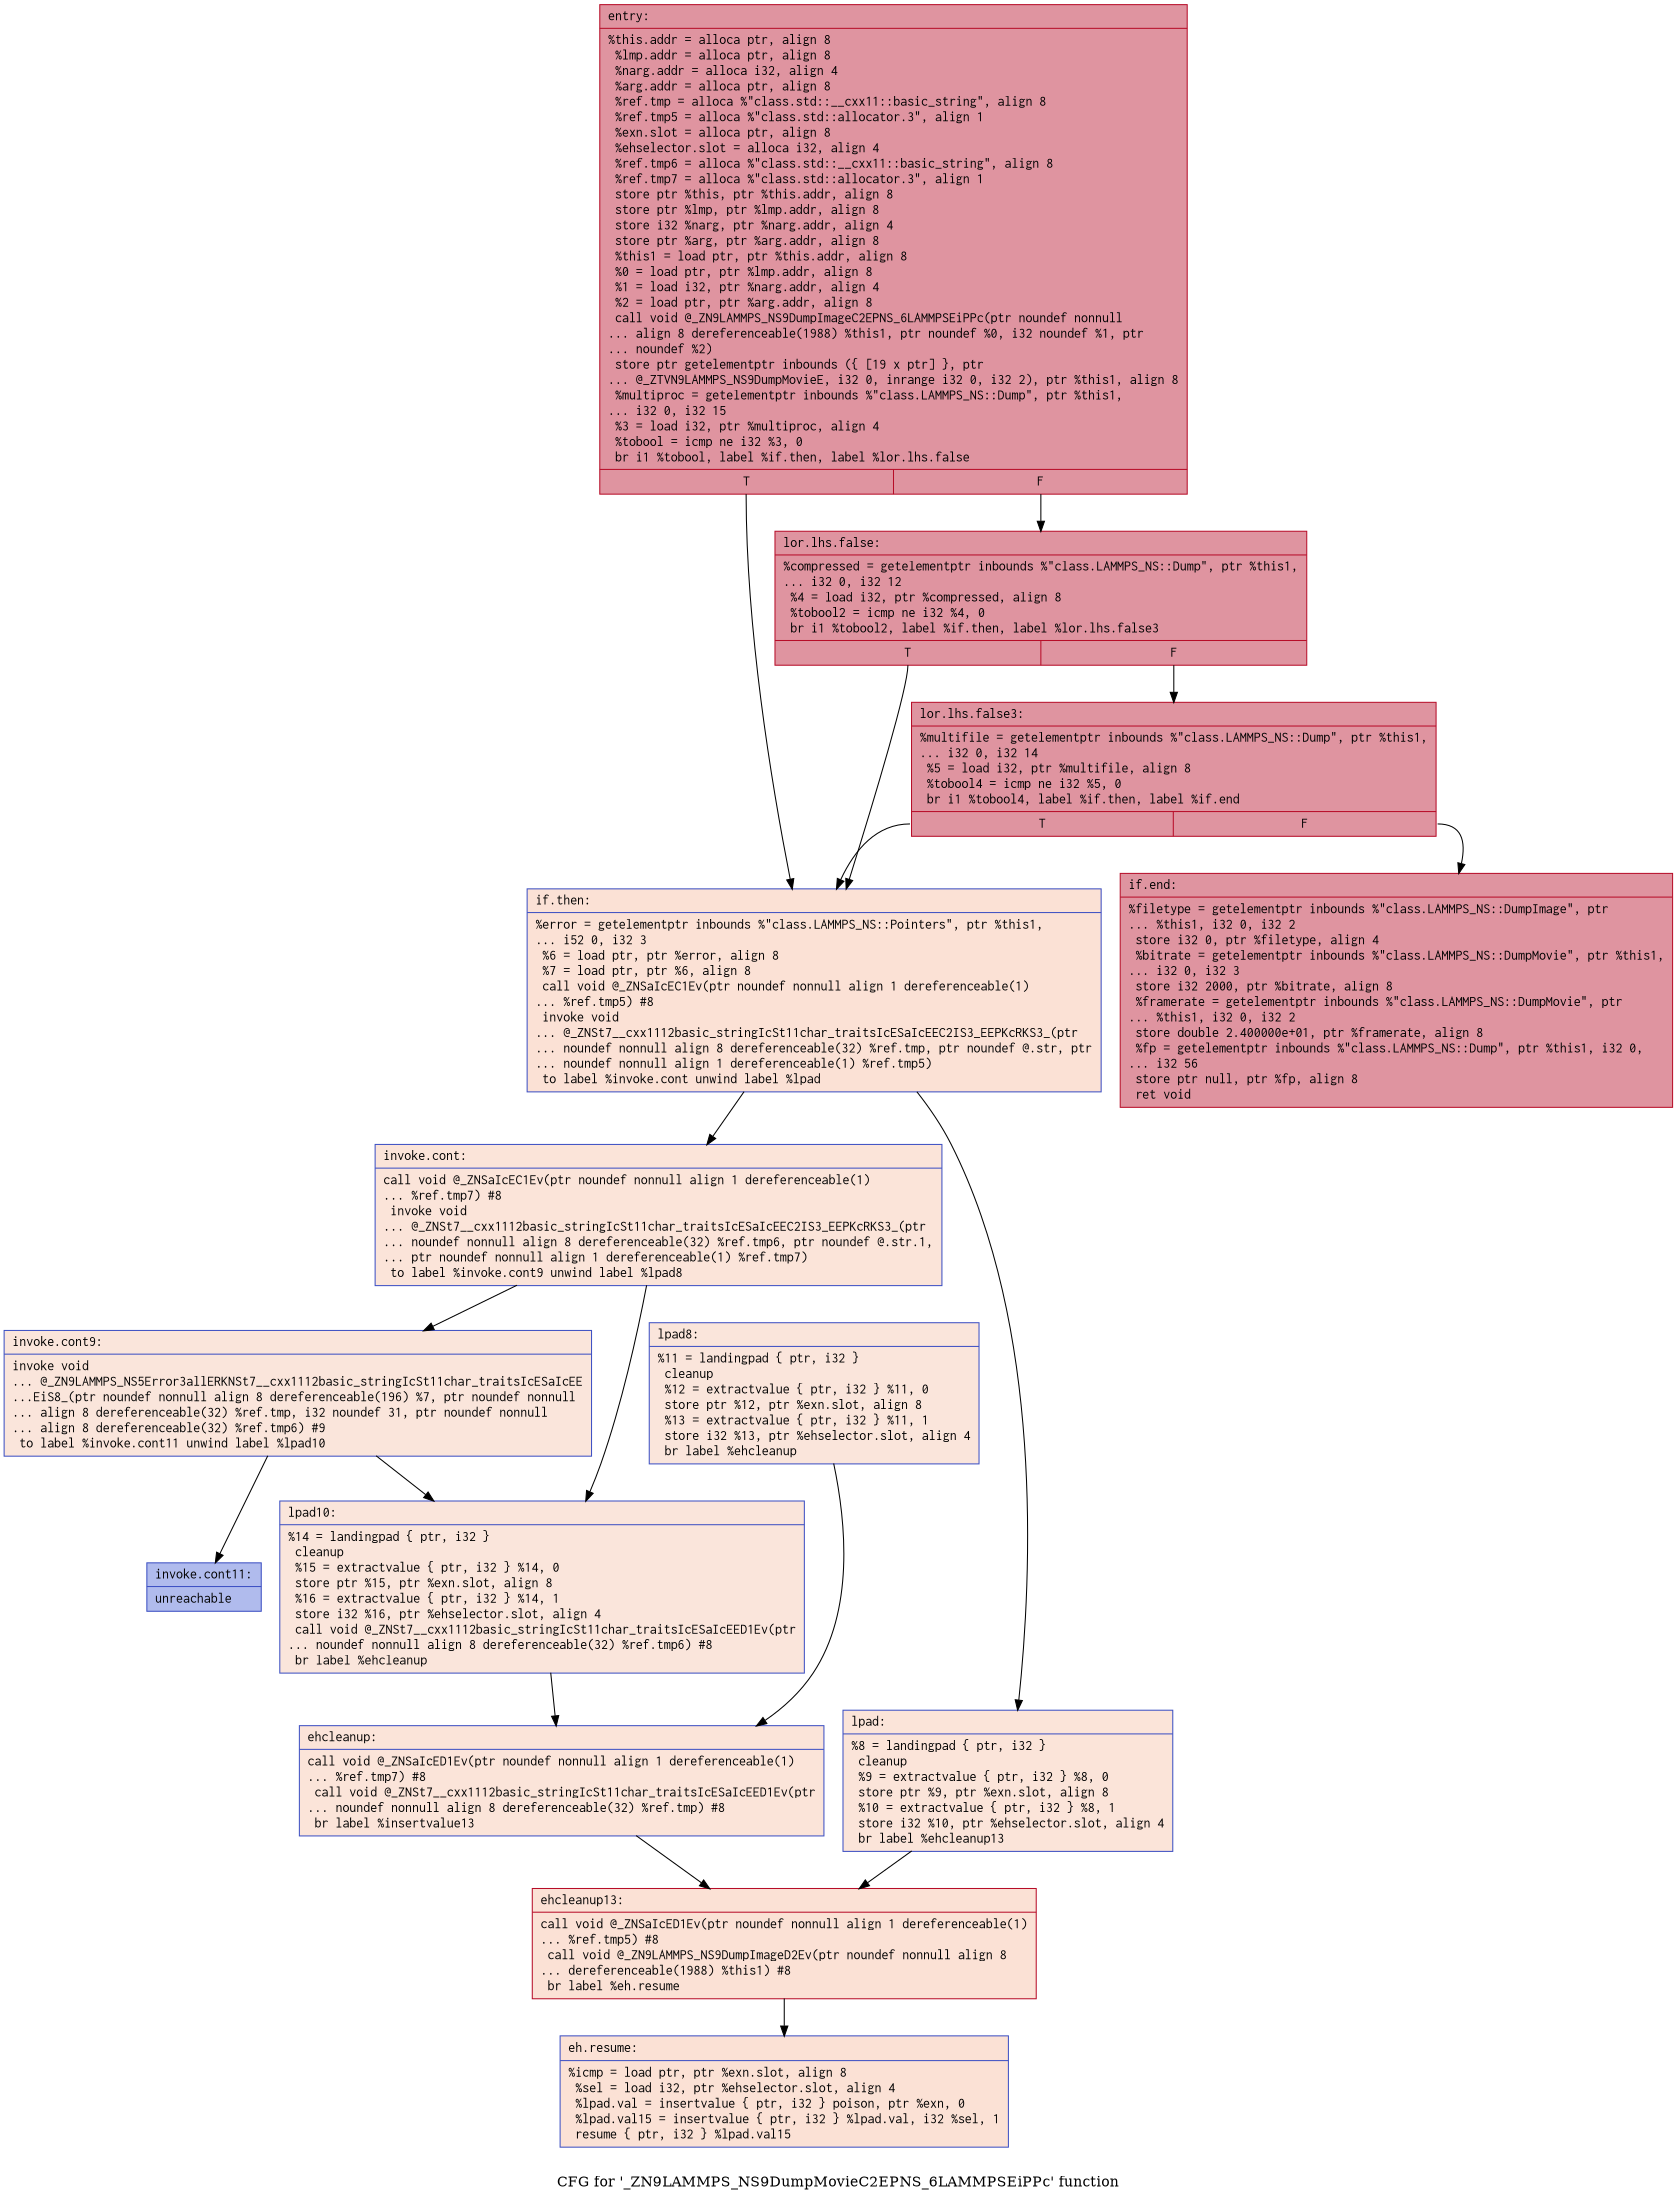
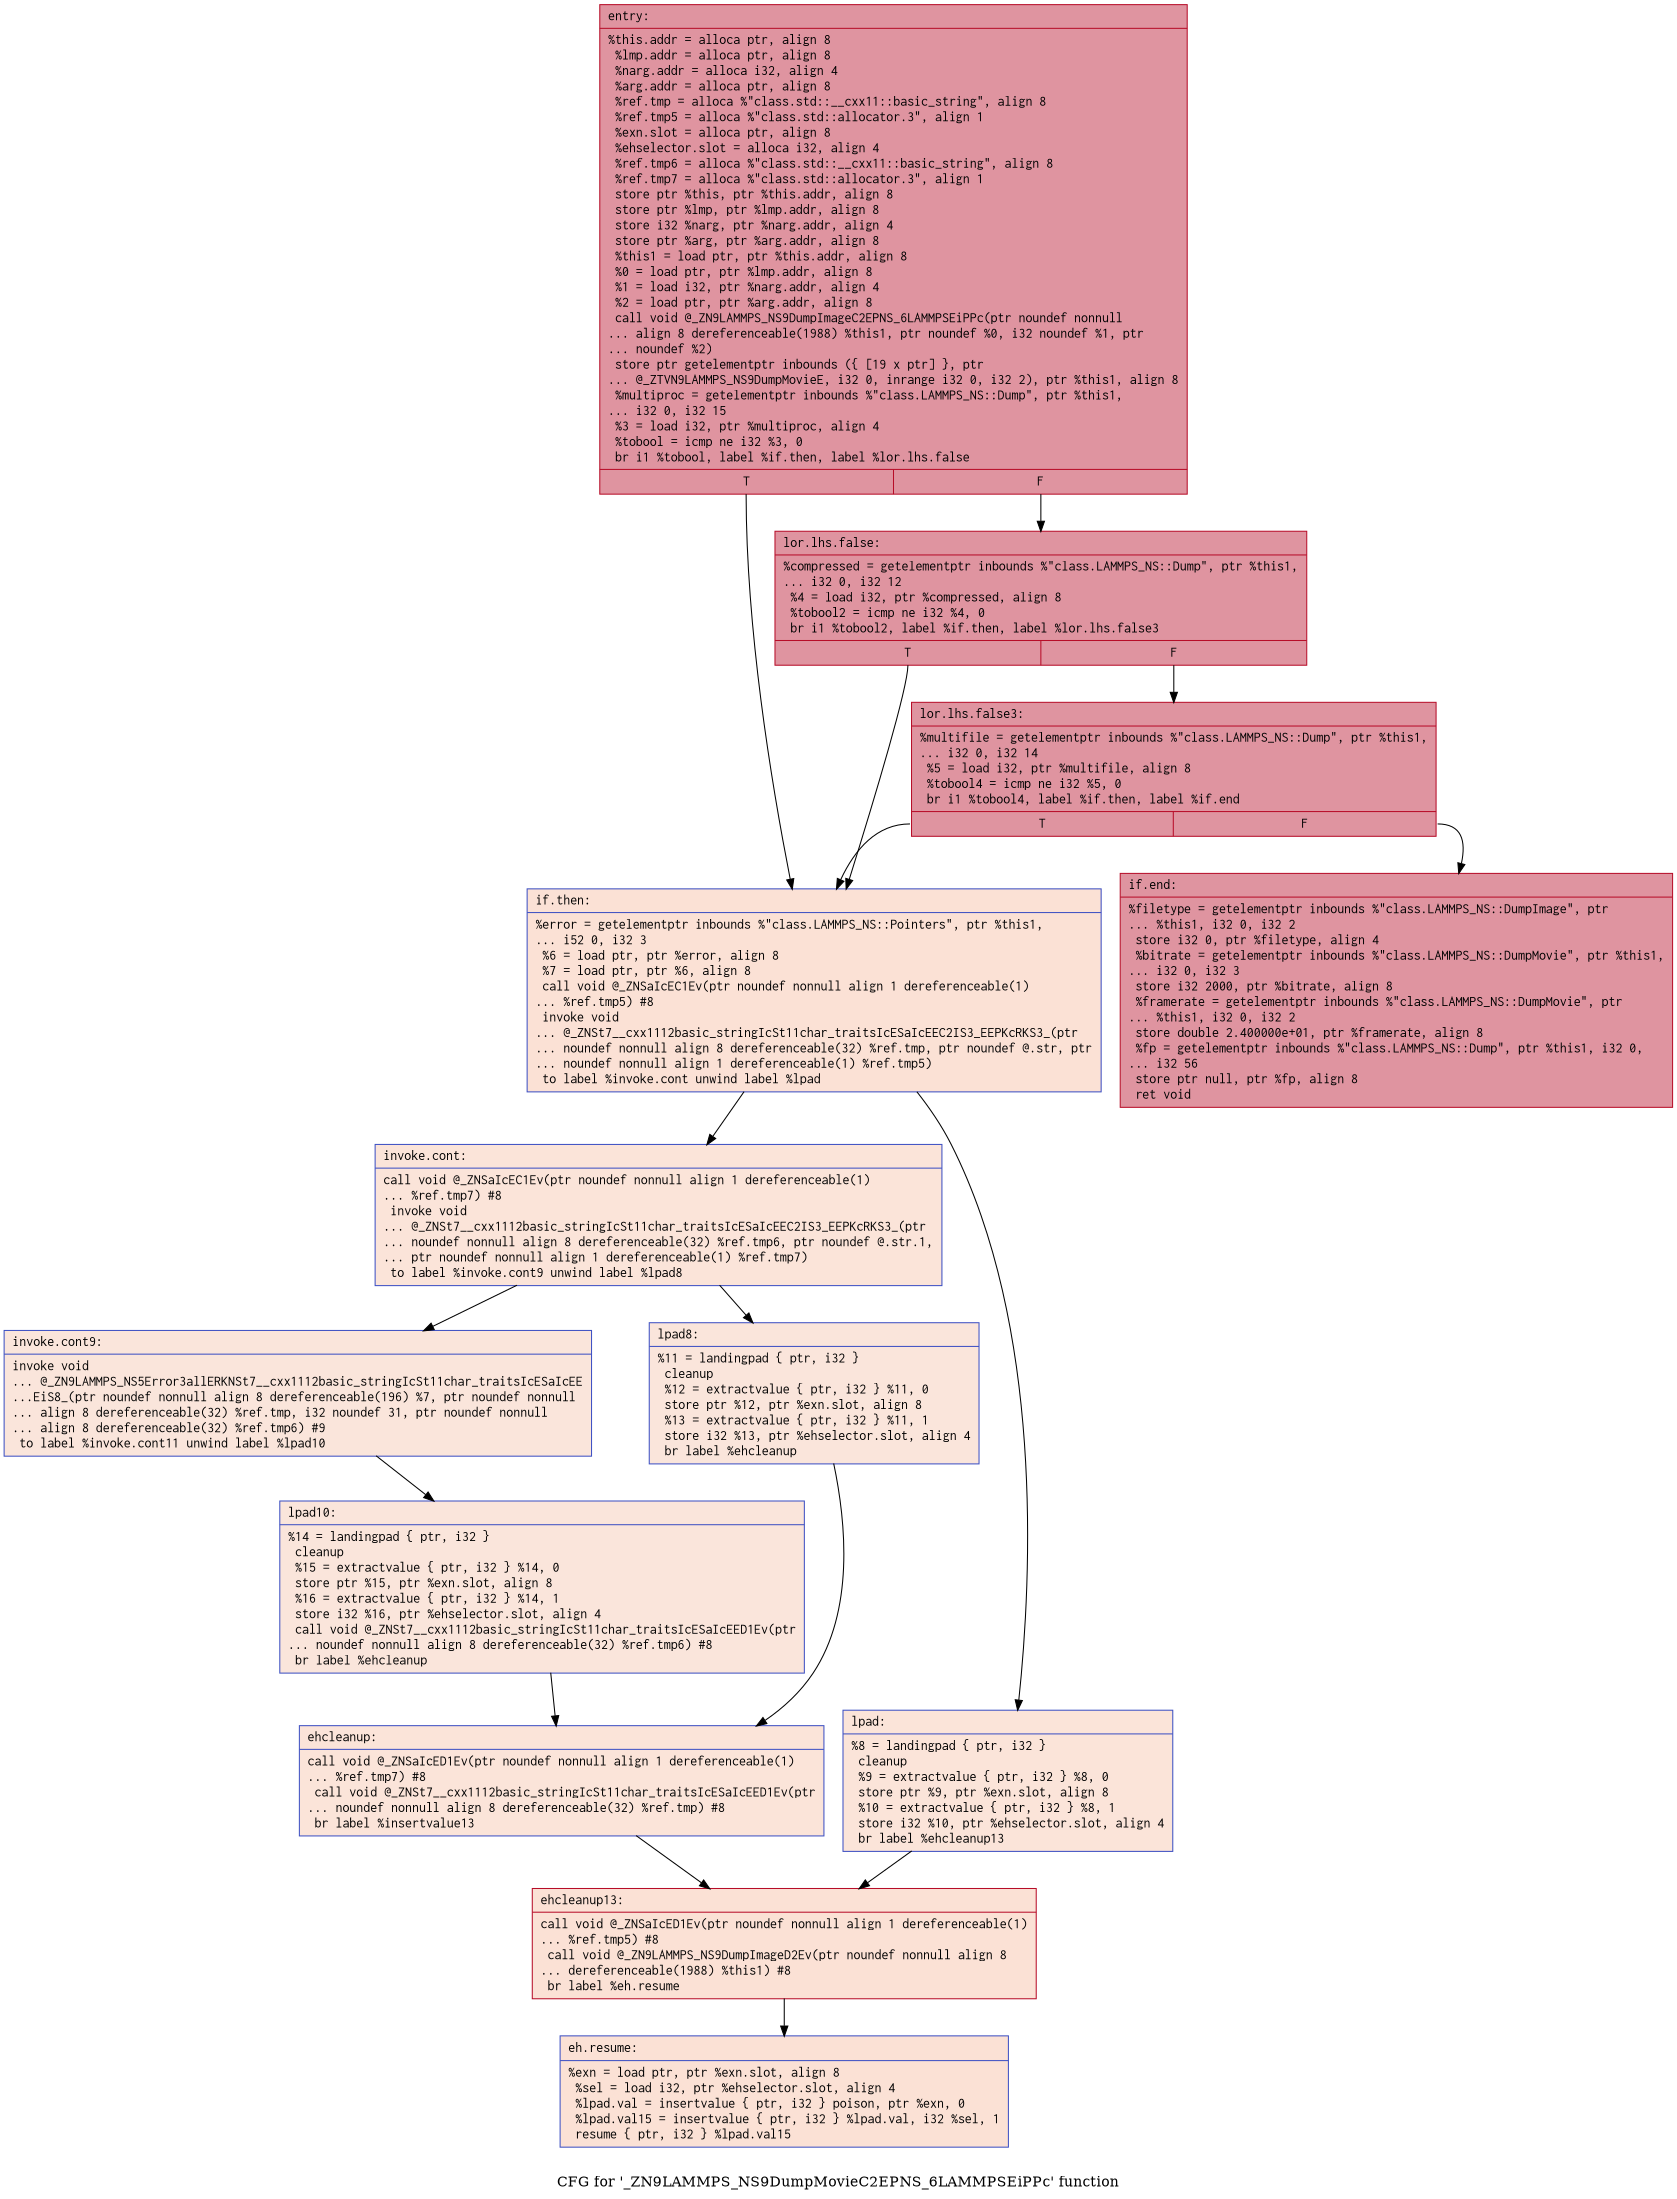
edge "invoke.cont:" -> "lpad10:": now "invoke.cont:" -> "lpad8:"
node "invoke.cont11:": removed
node "eh.resume:": text "%icmp = load ptr, ptr %exn.slot, align 8" -> "%exn = load ptr, ptr %exn.slot, align 8"
